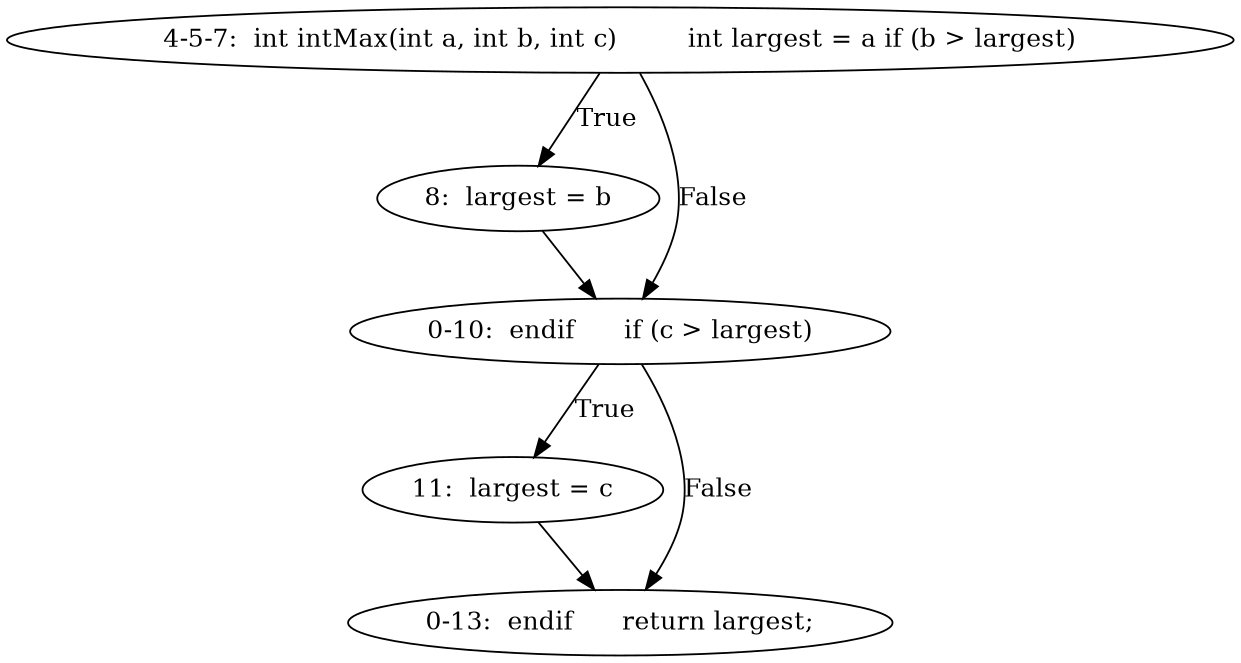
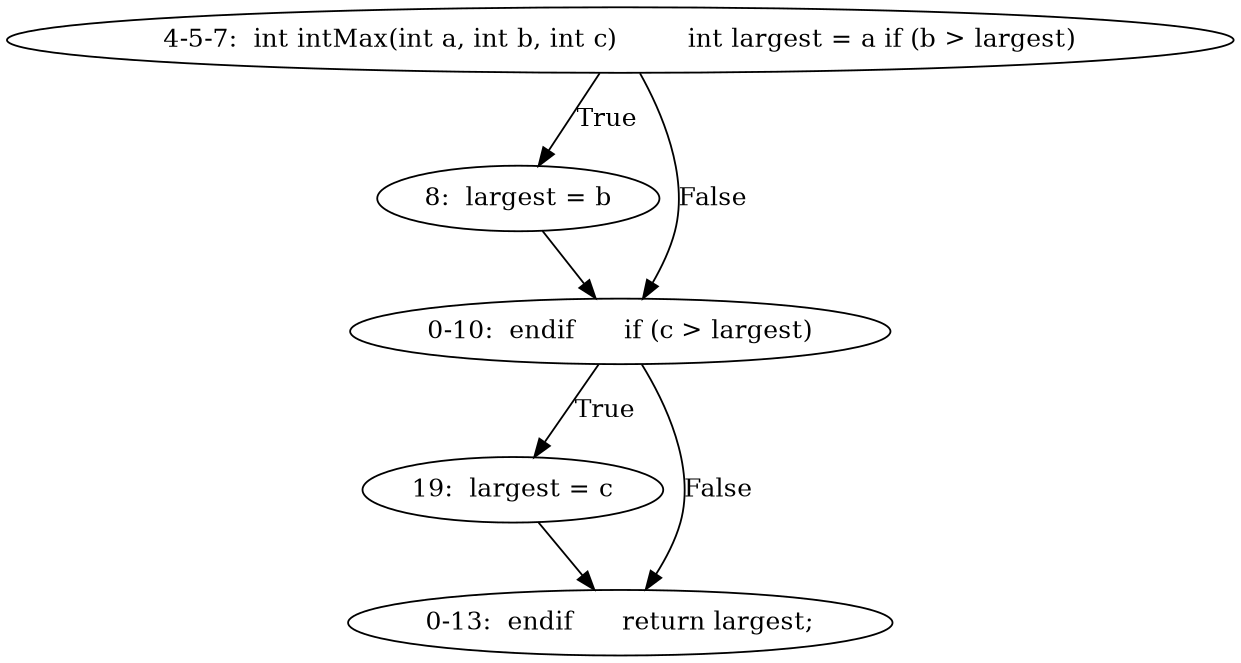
node "11:  largest = c": label "11:  largest = c" -> "19:  largest = c"
